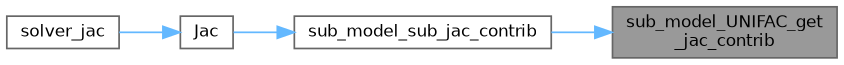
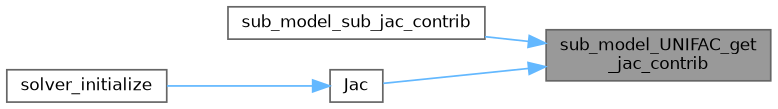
node "solver_jac": label "solver_jac" -> "solver_initialize"
edge "Jac" -> "sub_model_sub_jac_contrib": now "Jac" -> "sub_model_UNIFAC_get _jac_contrib"
